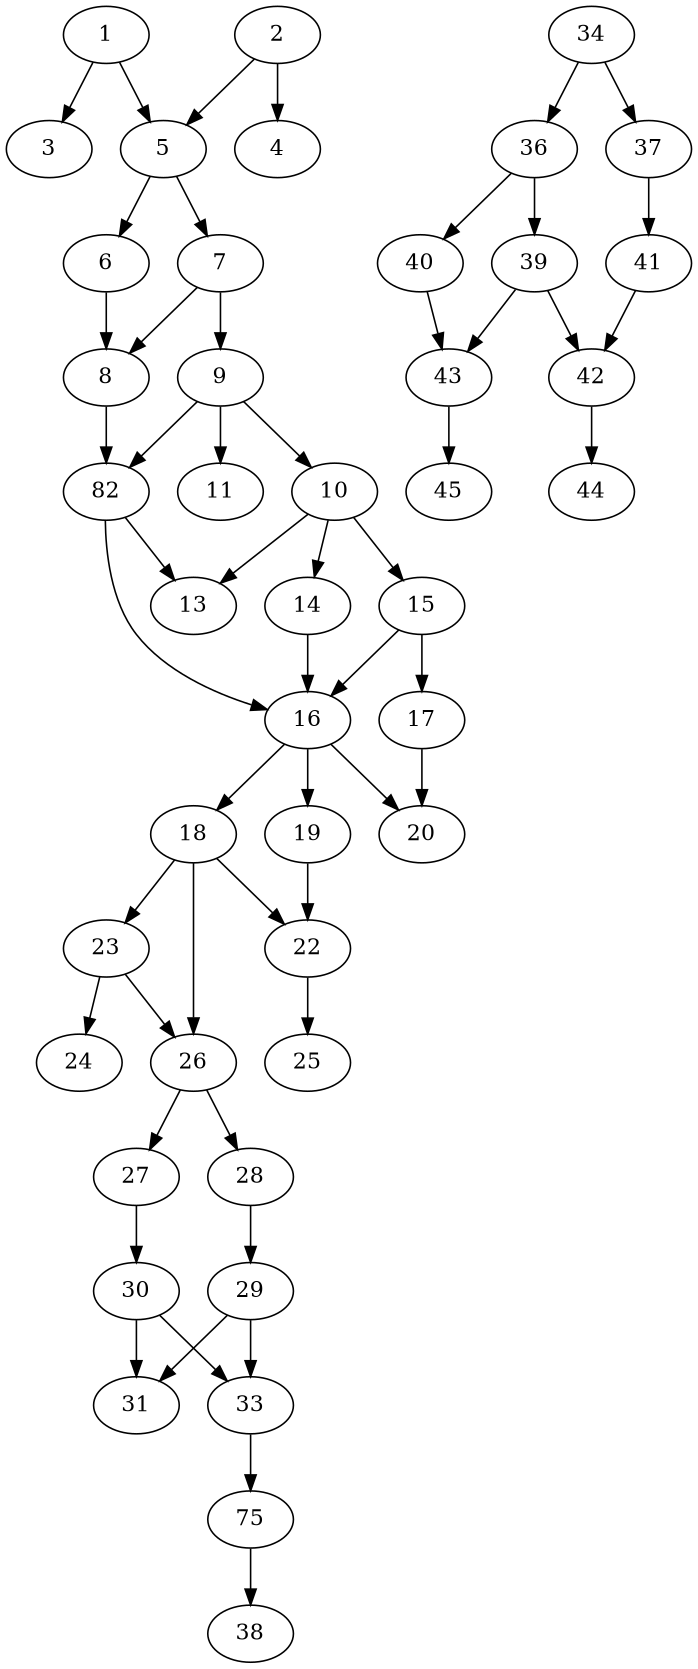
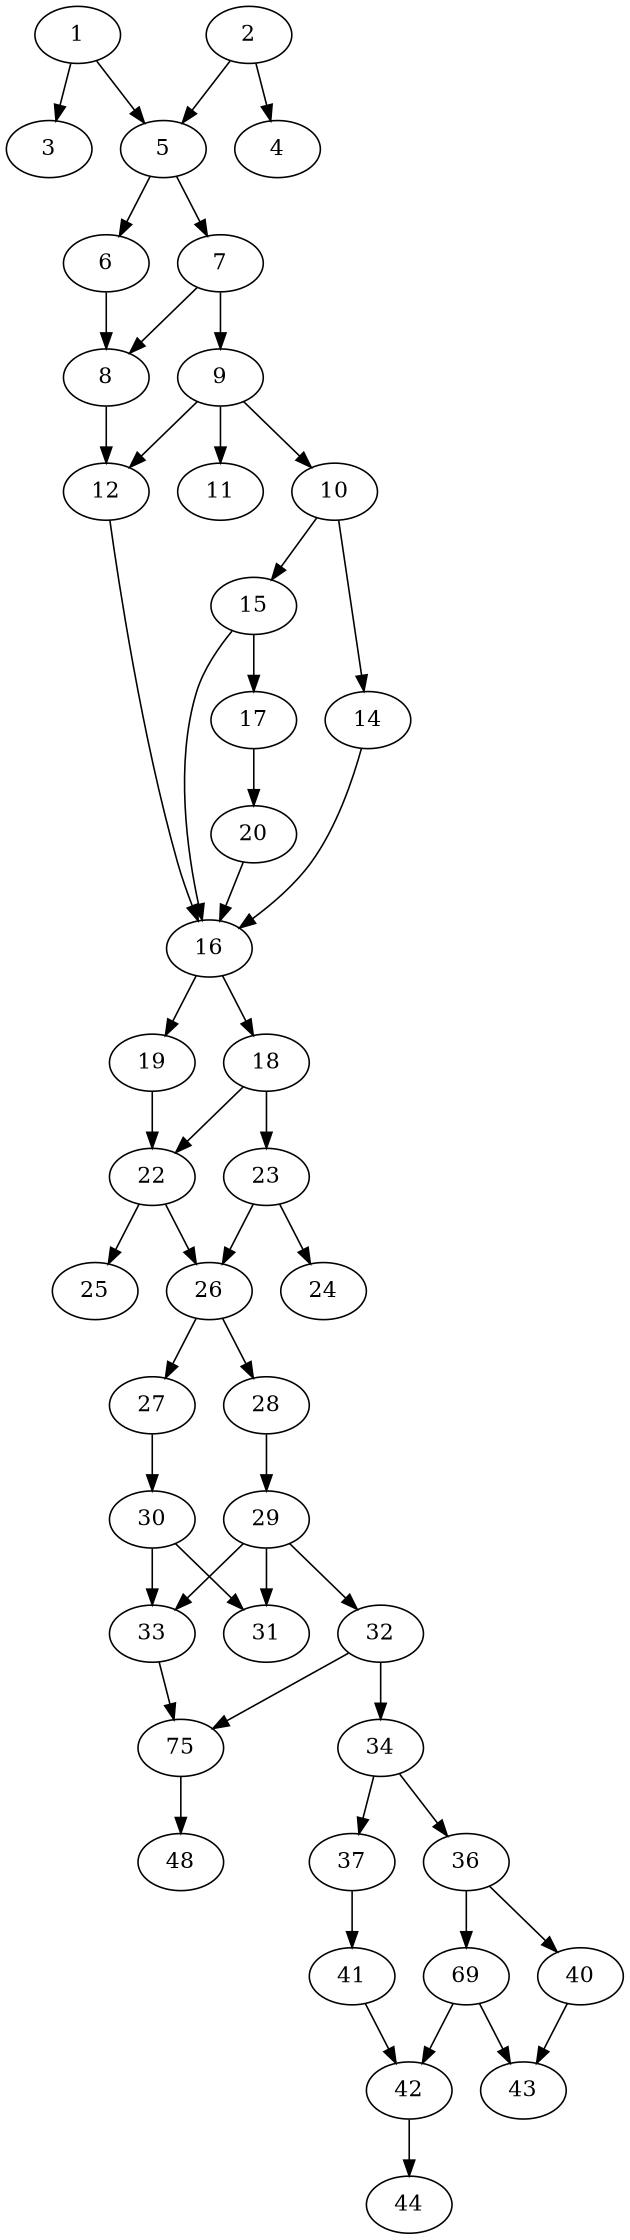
node "39": label "39" -> "69"
node "82": label "82" -> "12"
node "45": removed
node "13": removed
edge "16" -> "20": reversed
edge "18" -> "26": now "22" -> "26"
node "38": label "38" -> "48"
node "32": added
